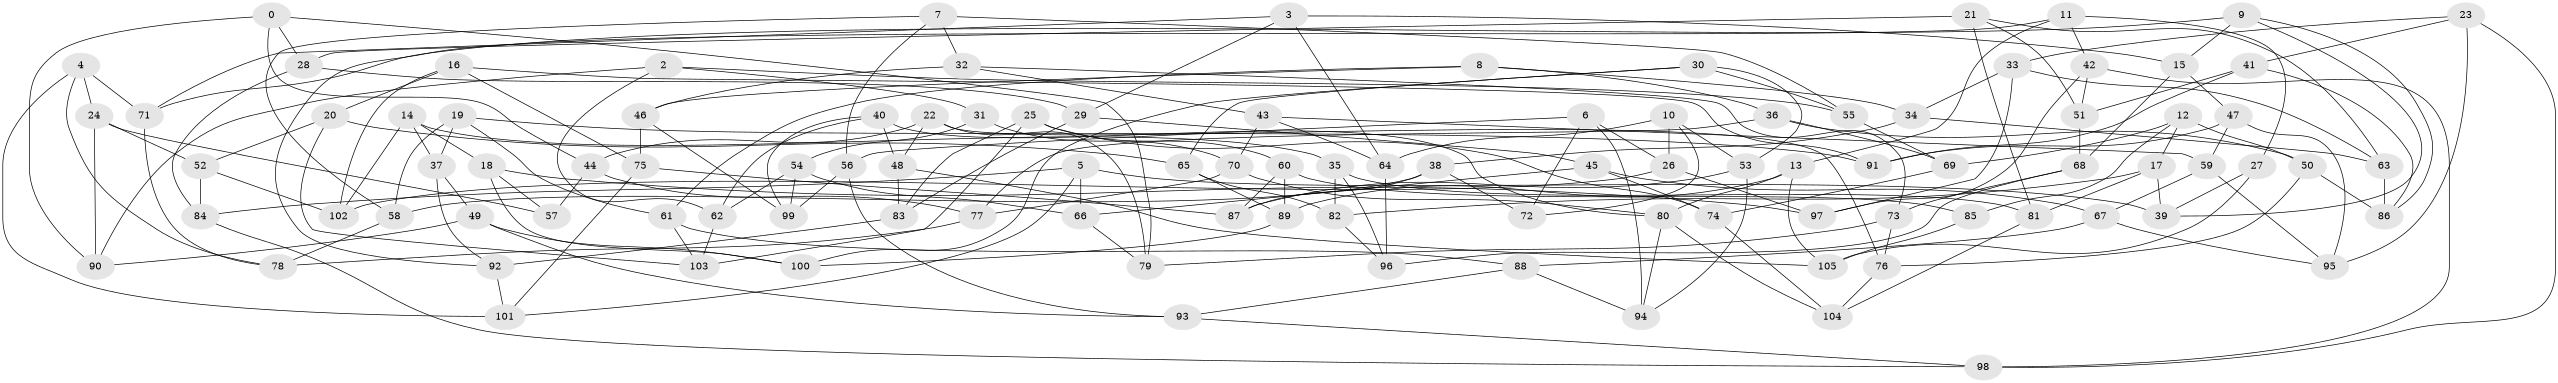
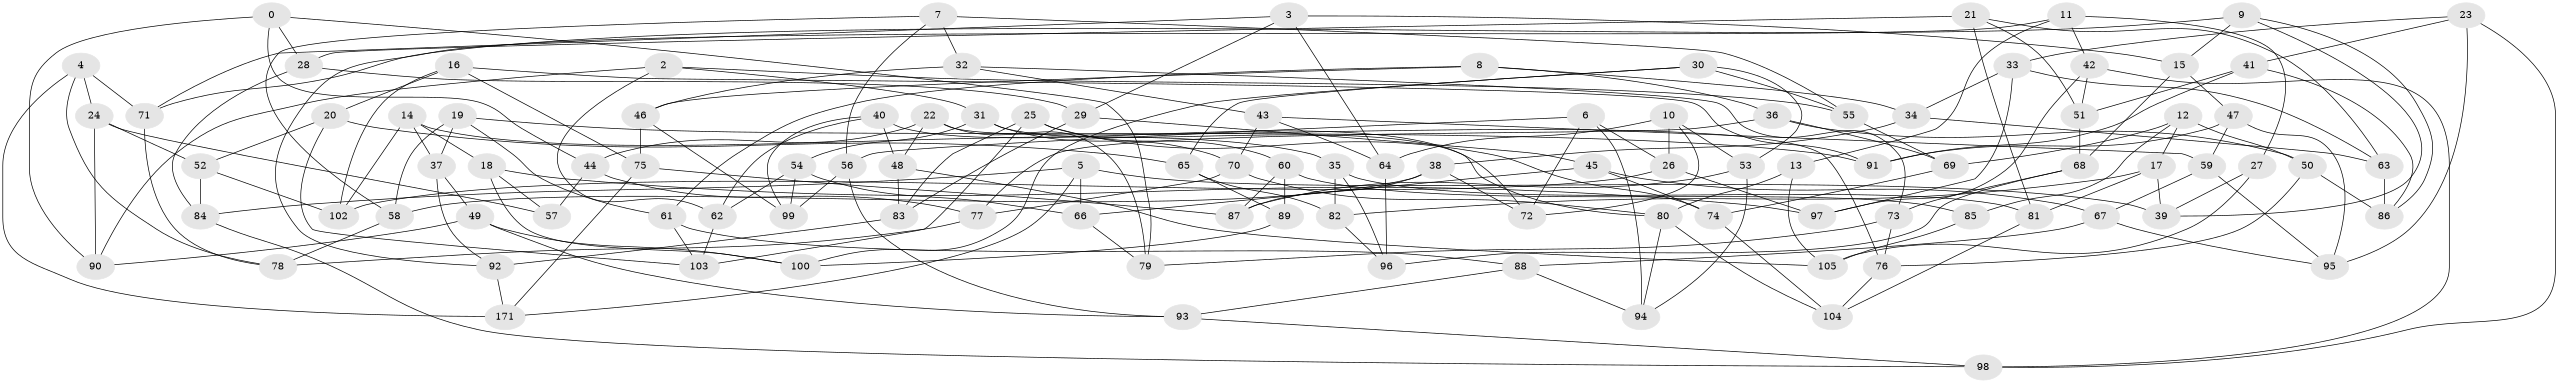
edge "31" -- "72": added
edge "13" -- "89": removed
node "101": label "101" -> "171"
